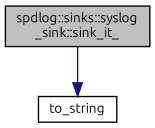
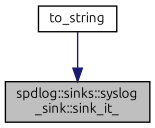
edge "spdlog::sinks::syslog _sink::sink_it_" -> "to_string": reversed
